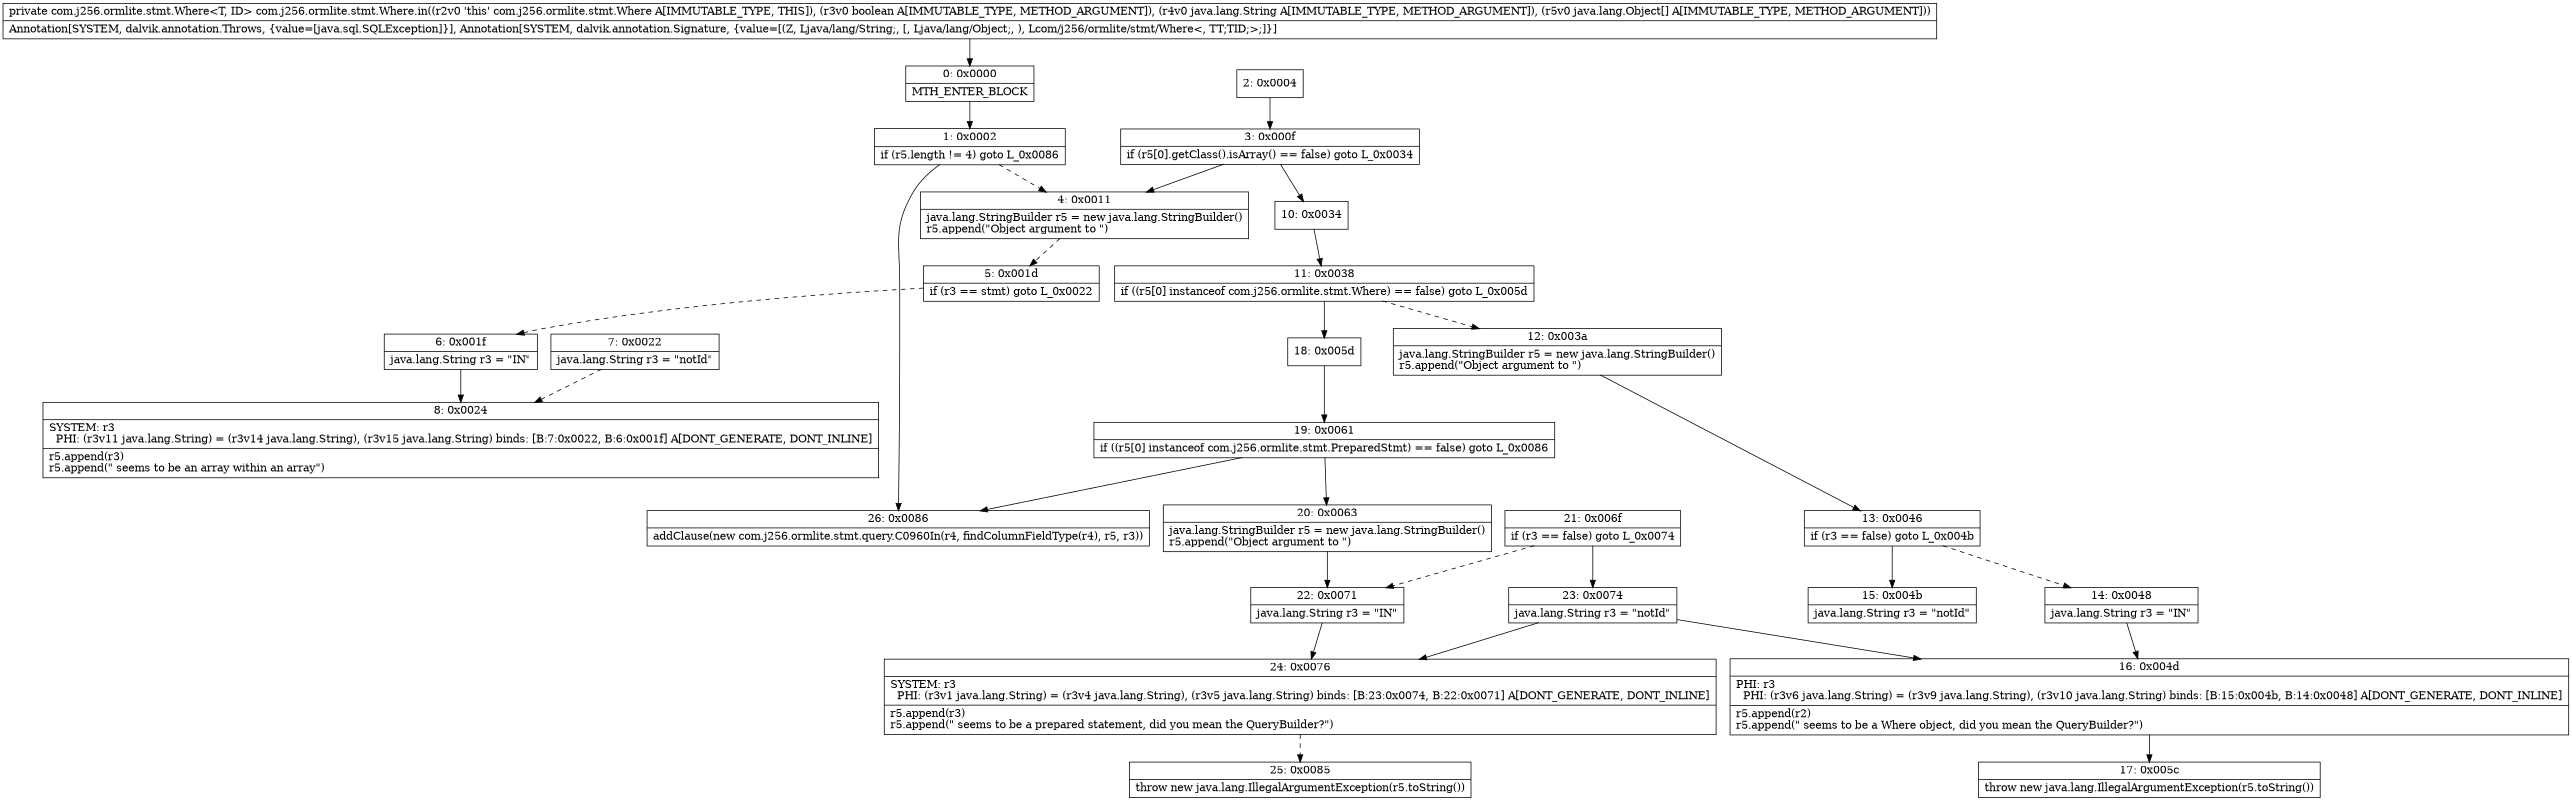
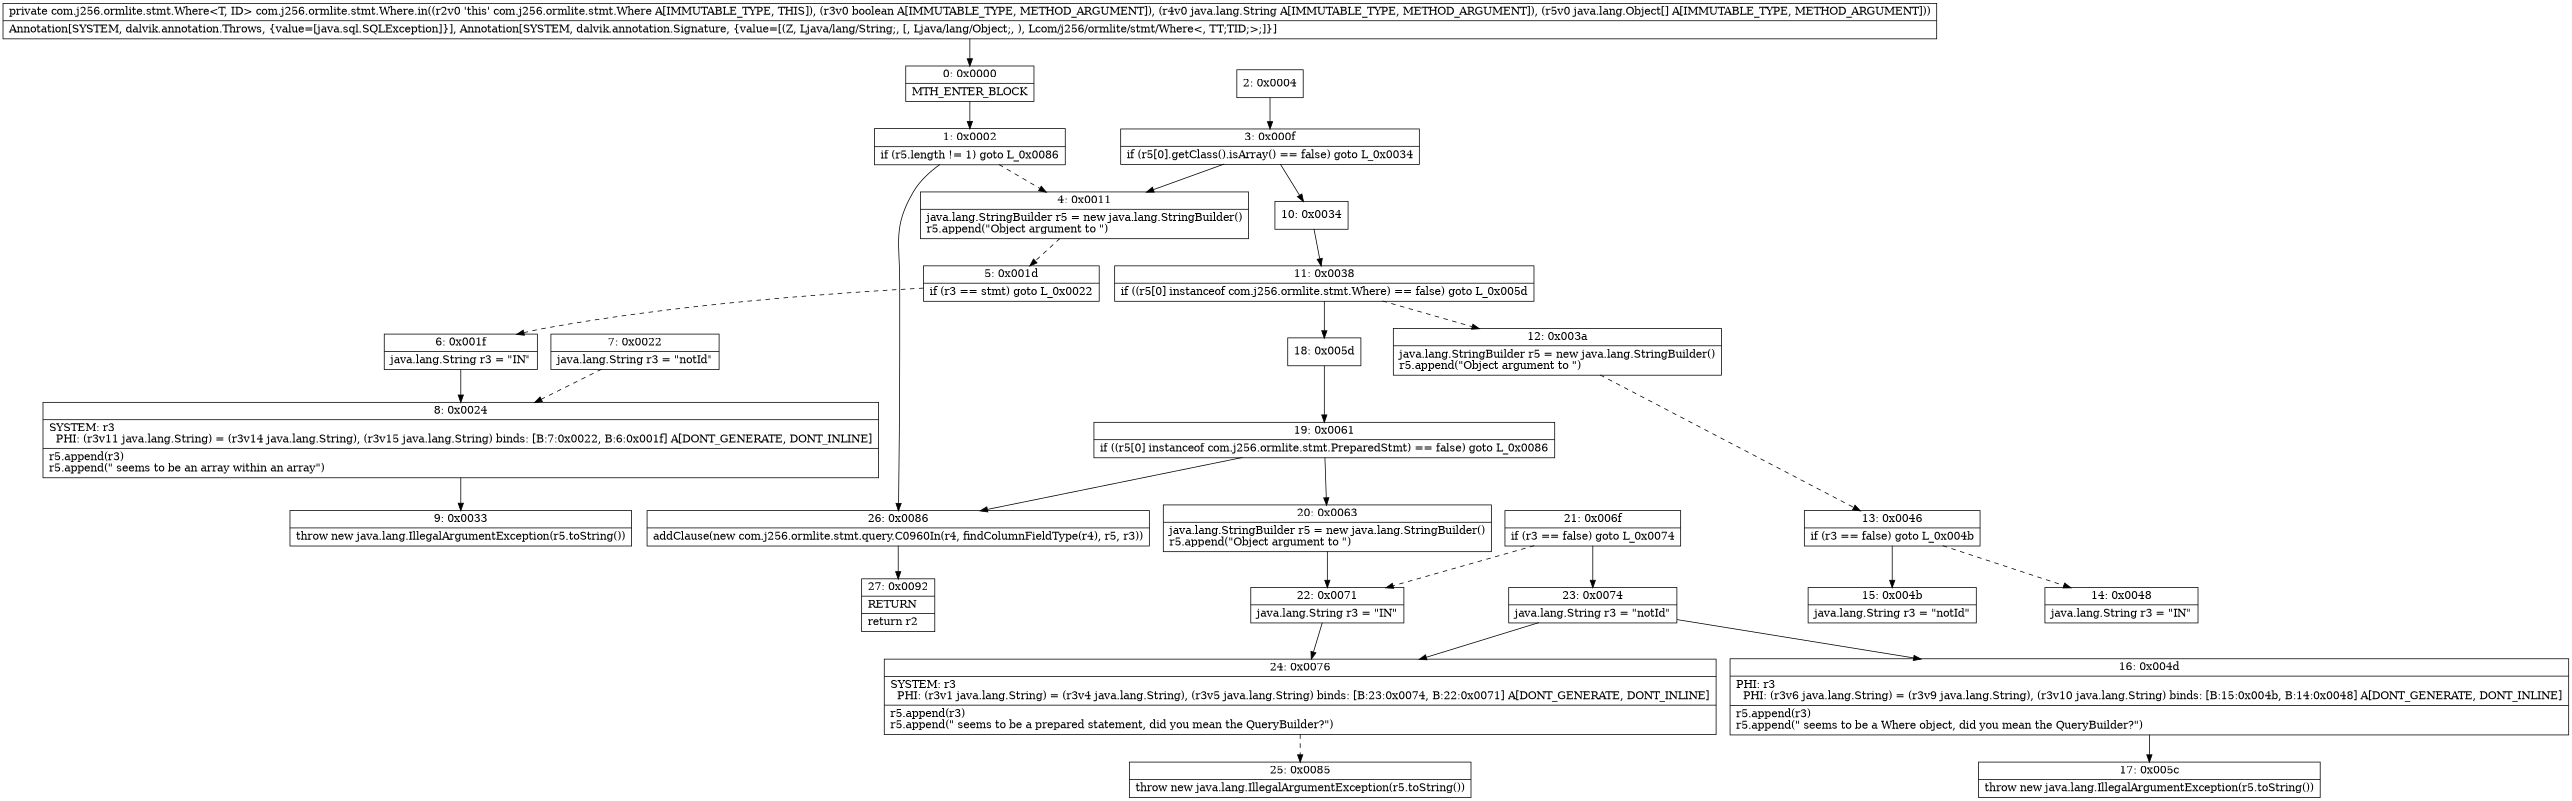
node "1: 0x0002": text "if (r5.length != 4) goto L_0x0086" -> "if (r5.length != 1) goto L_0x0086"
edge "12: 0x003a" -> "13: 0x0046": style solid -> dashed
node "9: 0x0033": added
node "27: 0x0092": added
edge "14: 0x0048" -> "16: 0x004d": removed
node "16: 0x004d": text "r5.append(r2)" -> "r5.append(r3)"
